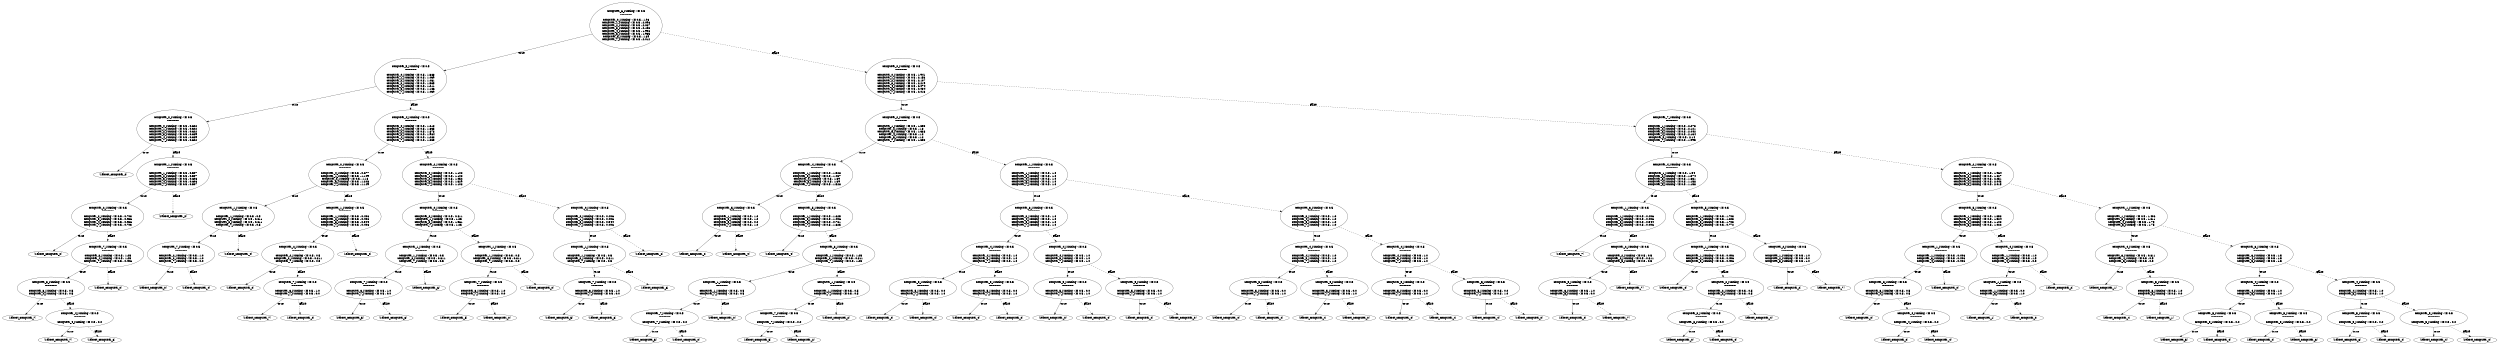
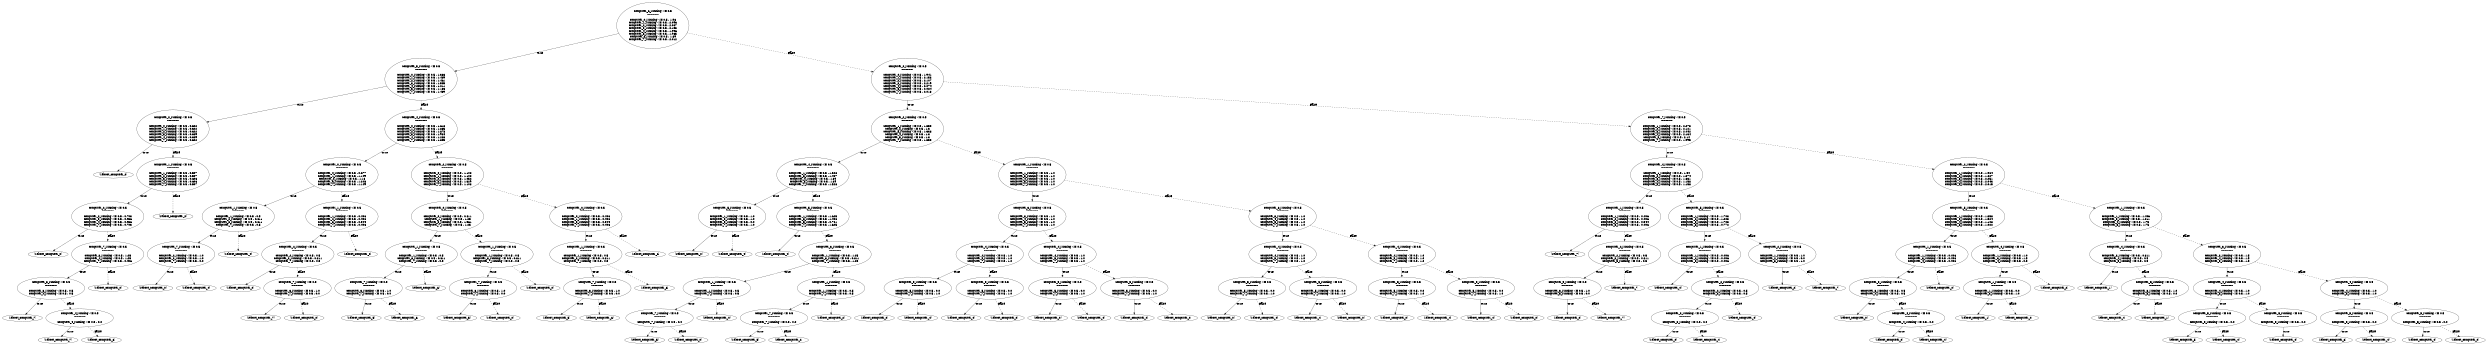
node "(reboot_computer_3)": removed
